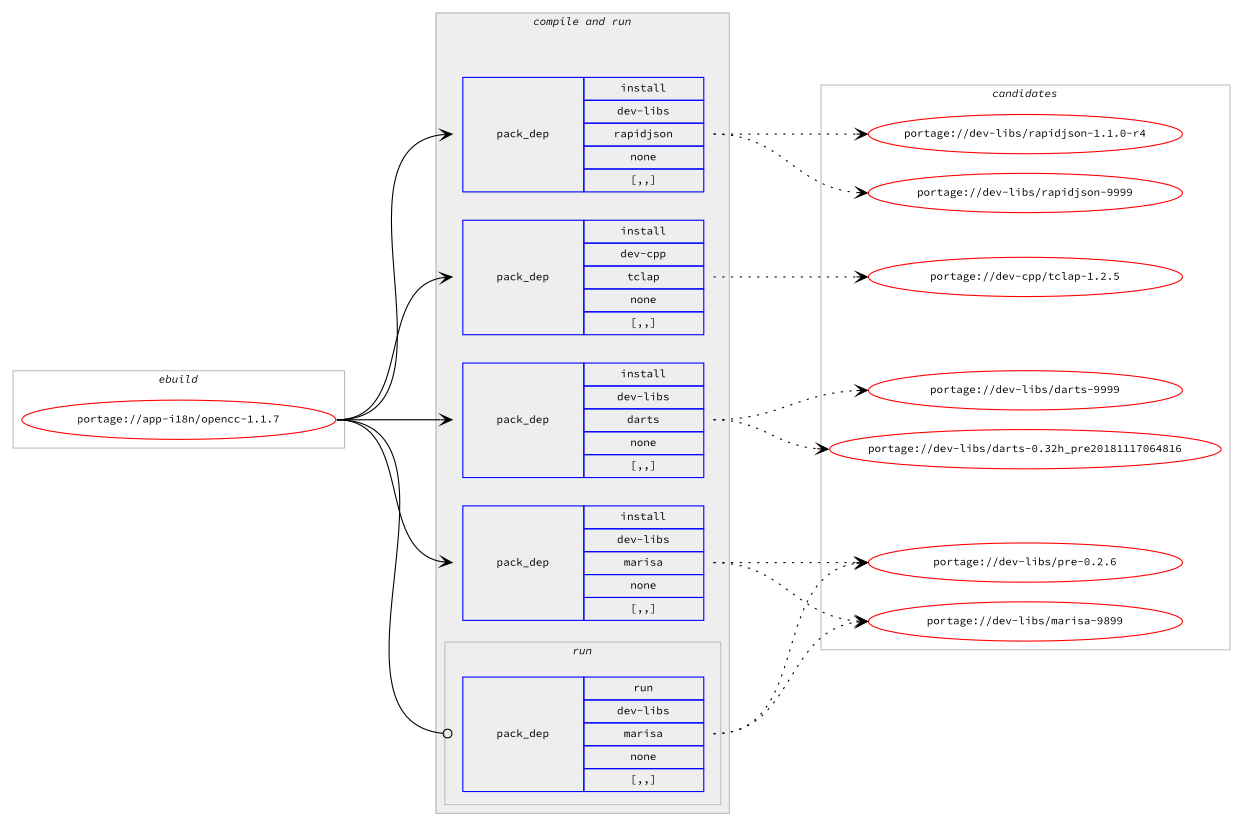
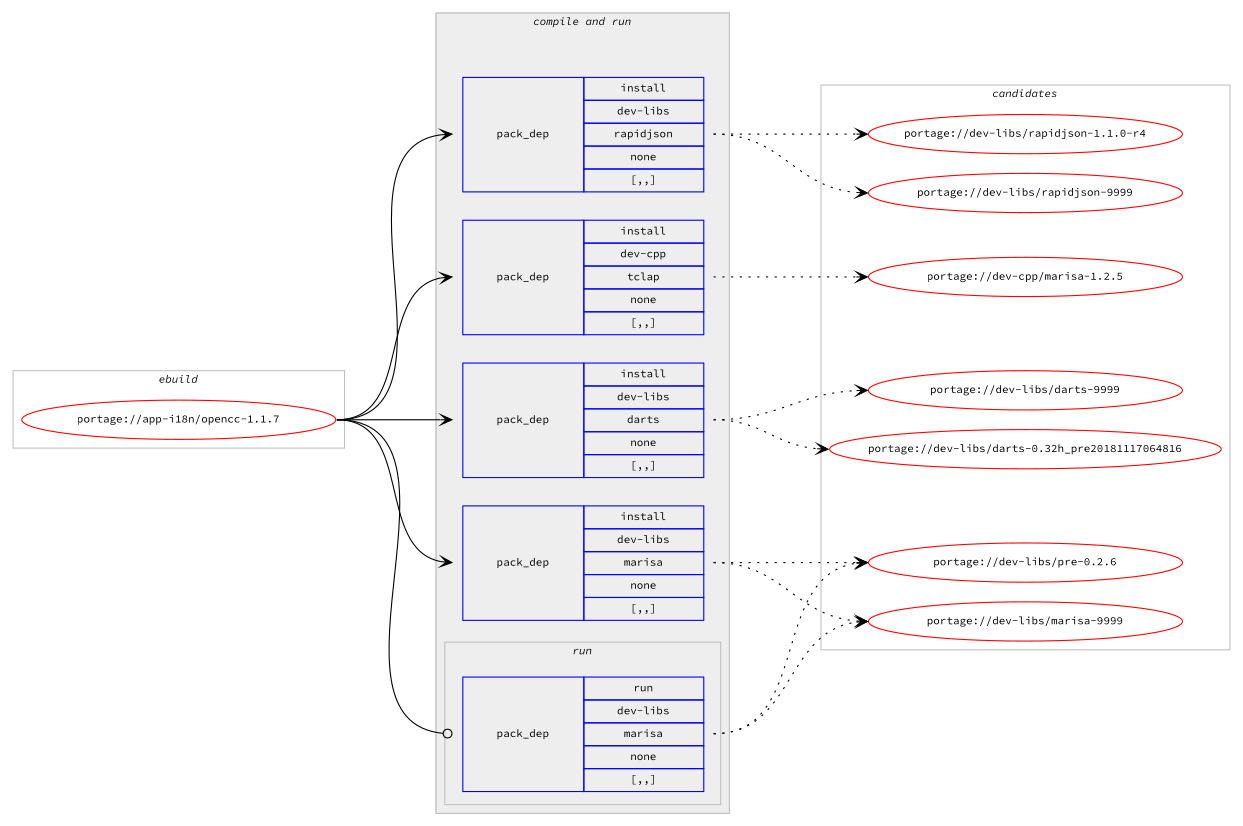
node "portage://dev-cpp/tclap-1.2.5": label "portage://dev-cpp/tclap-1.2.5" -> "portage://dev-cpp/marisa-1.2.5"
node "portage://dev-libs/marisa-9899": label "portage://dev-libs/marisa-9899" -> "portage://dev-libs/marisa-9999"
